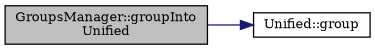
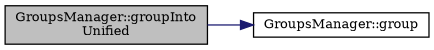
node "Unified::group": label "Unified::group" -> "GroupsManager::group"
